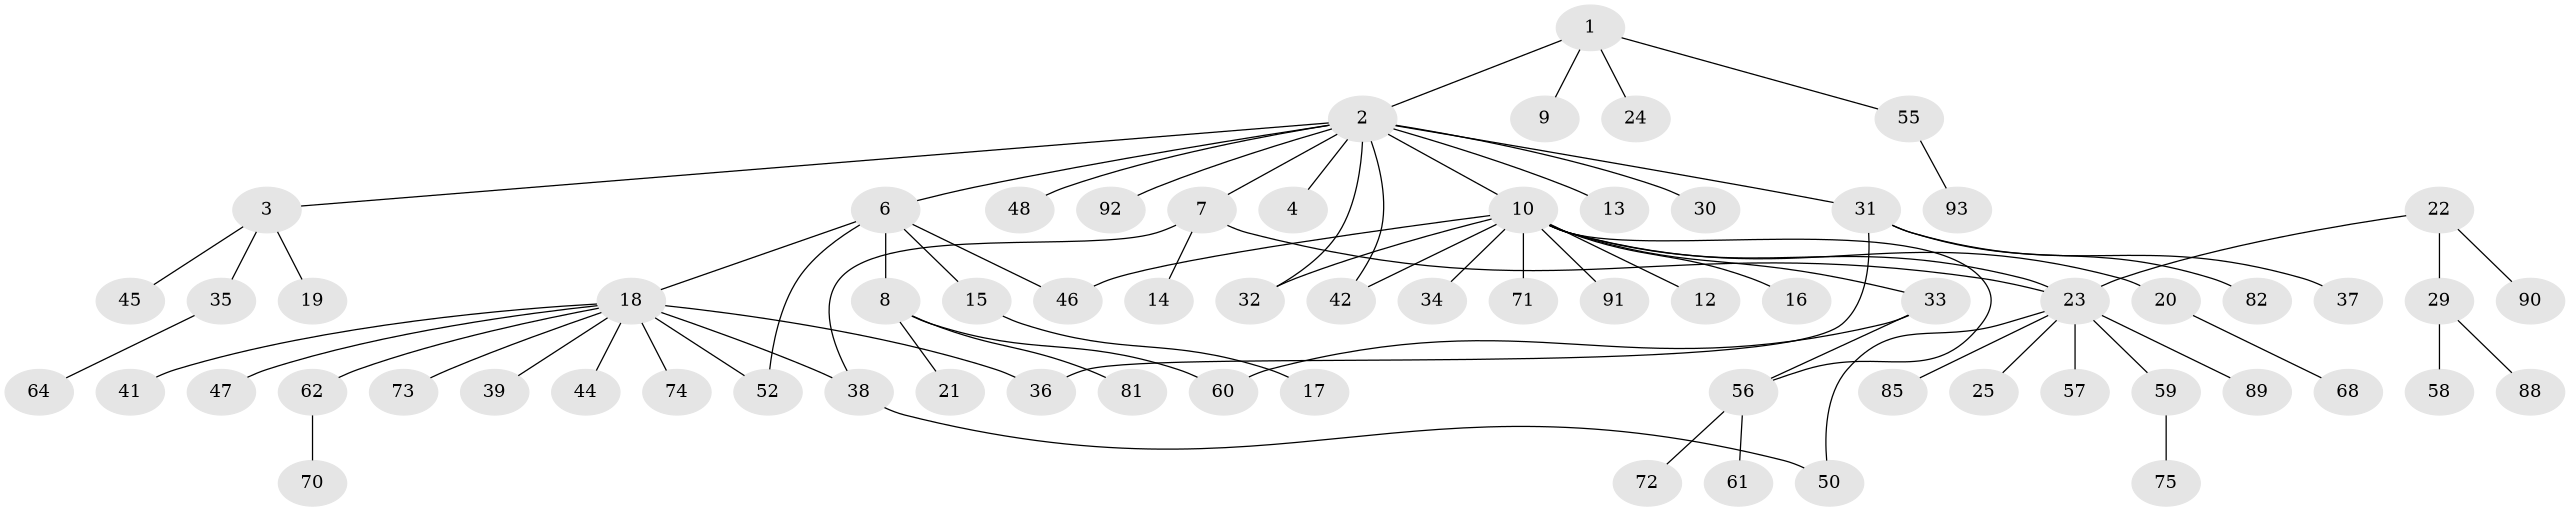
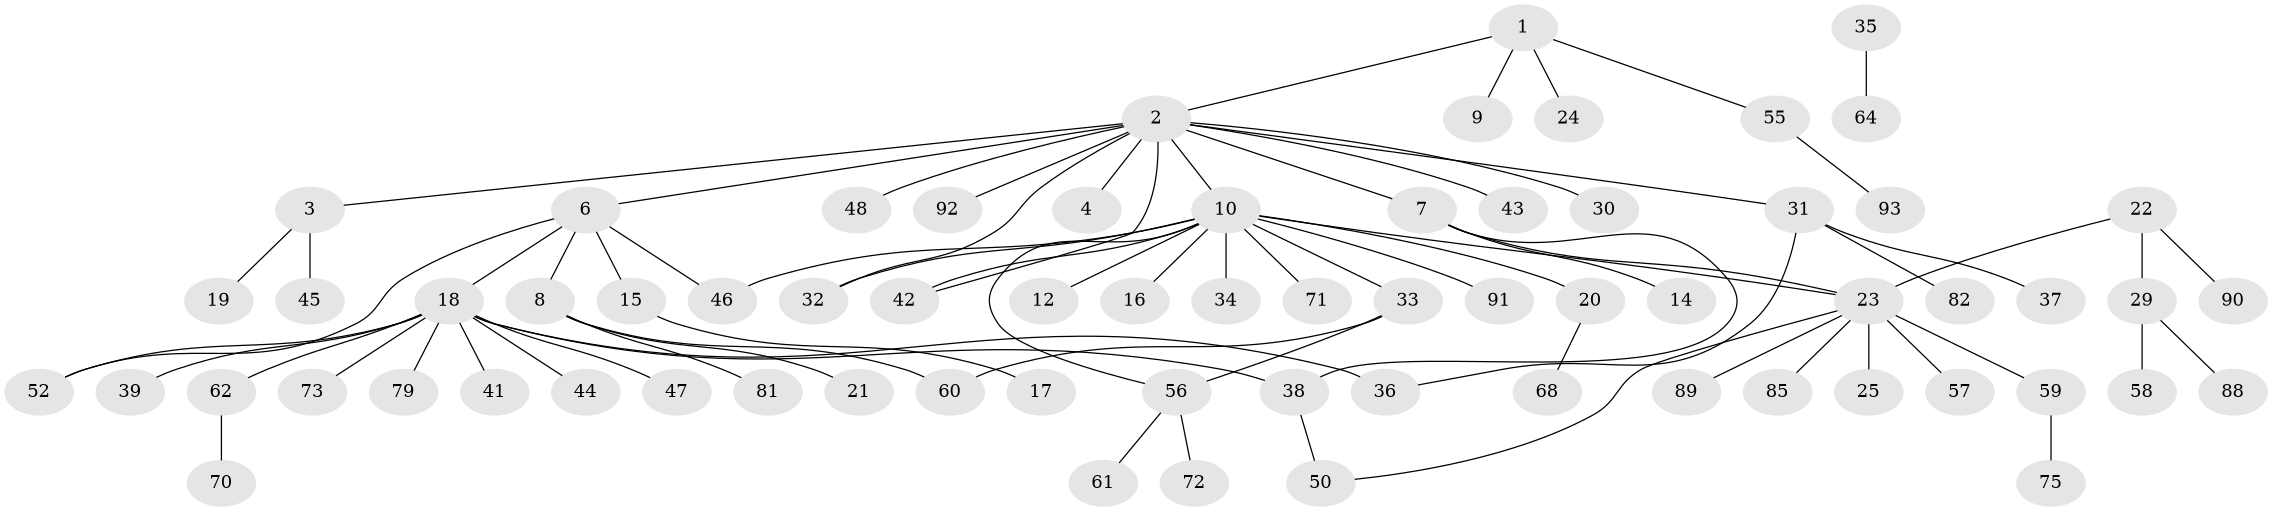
node "13": label "13" -> "43"
edge "3" -- "35": removed
node "74": label "74" -> "79"
